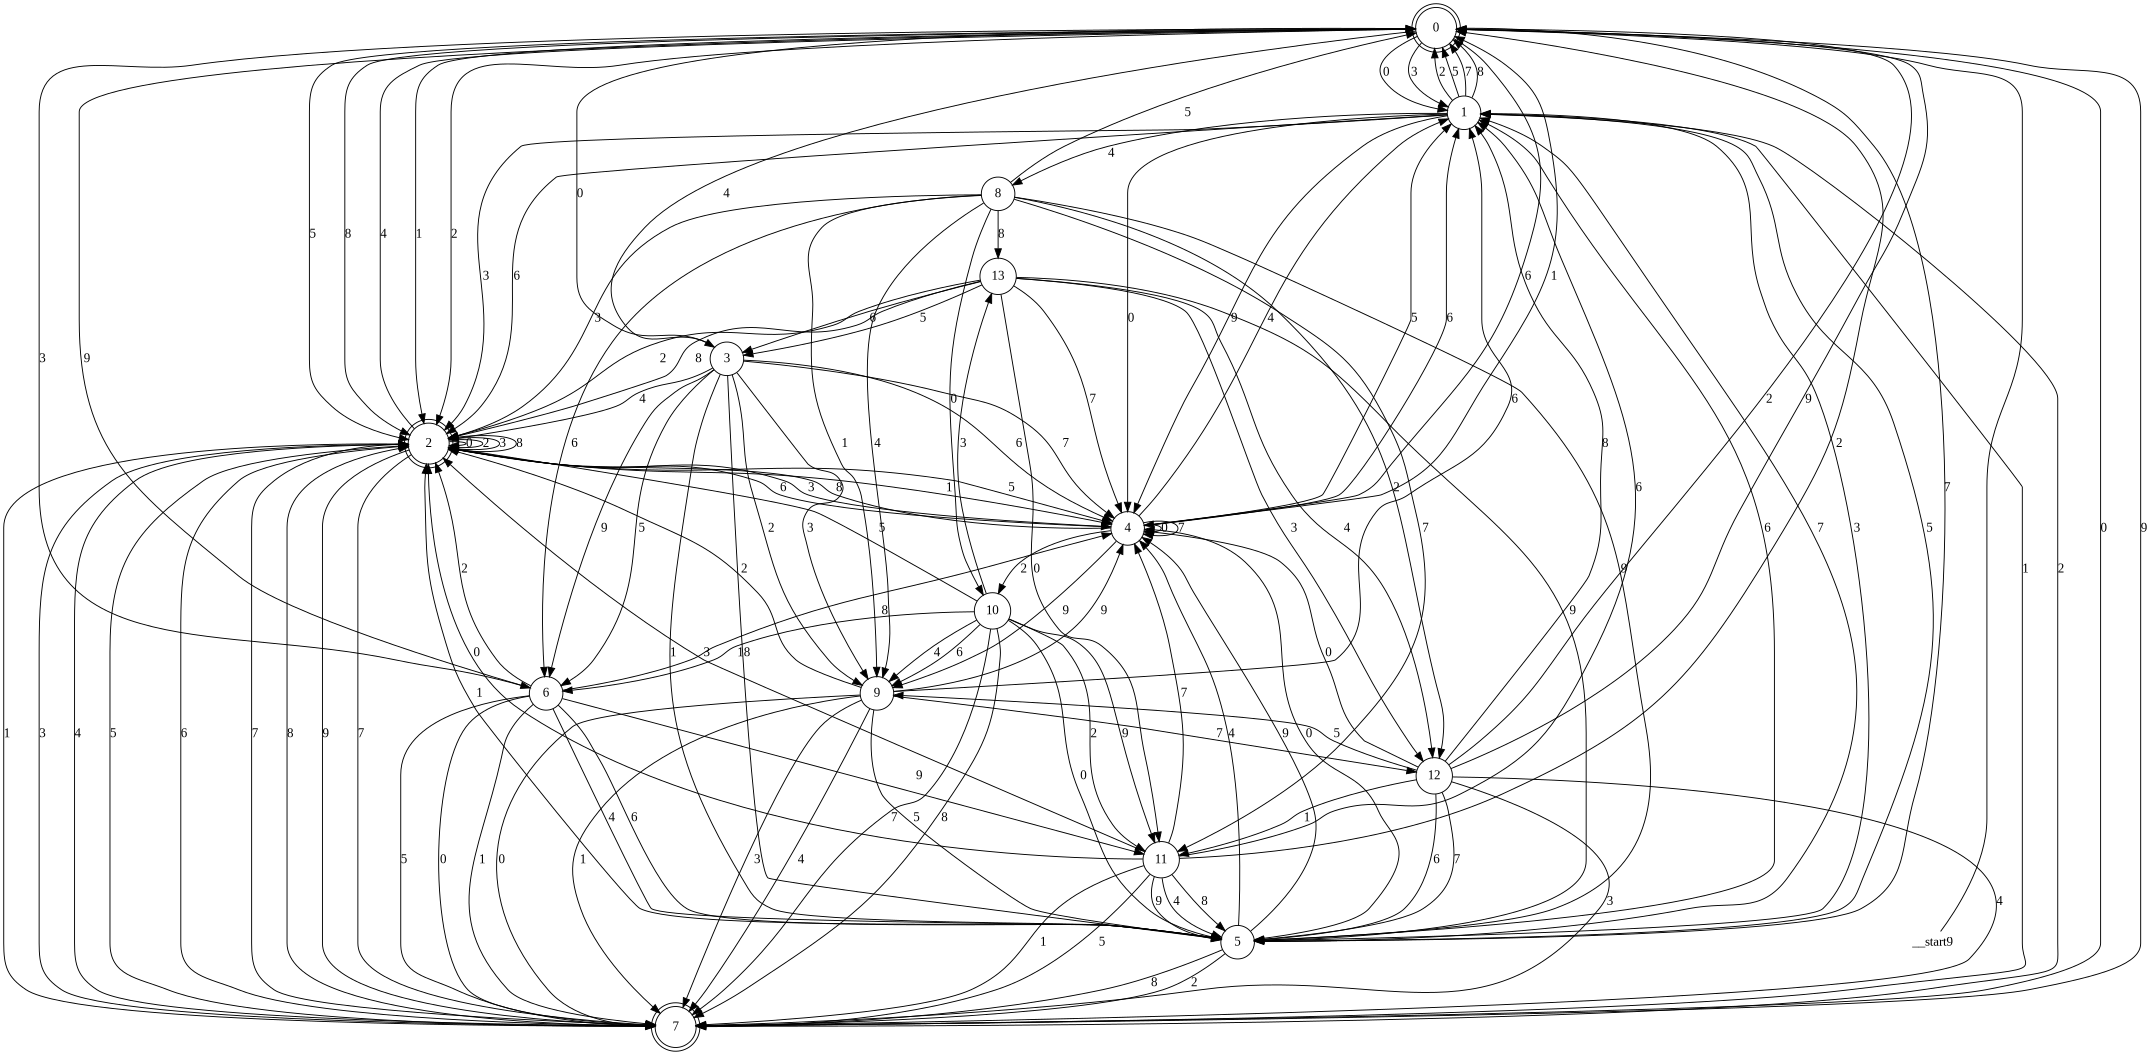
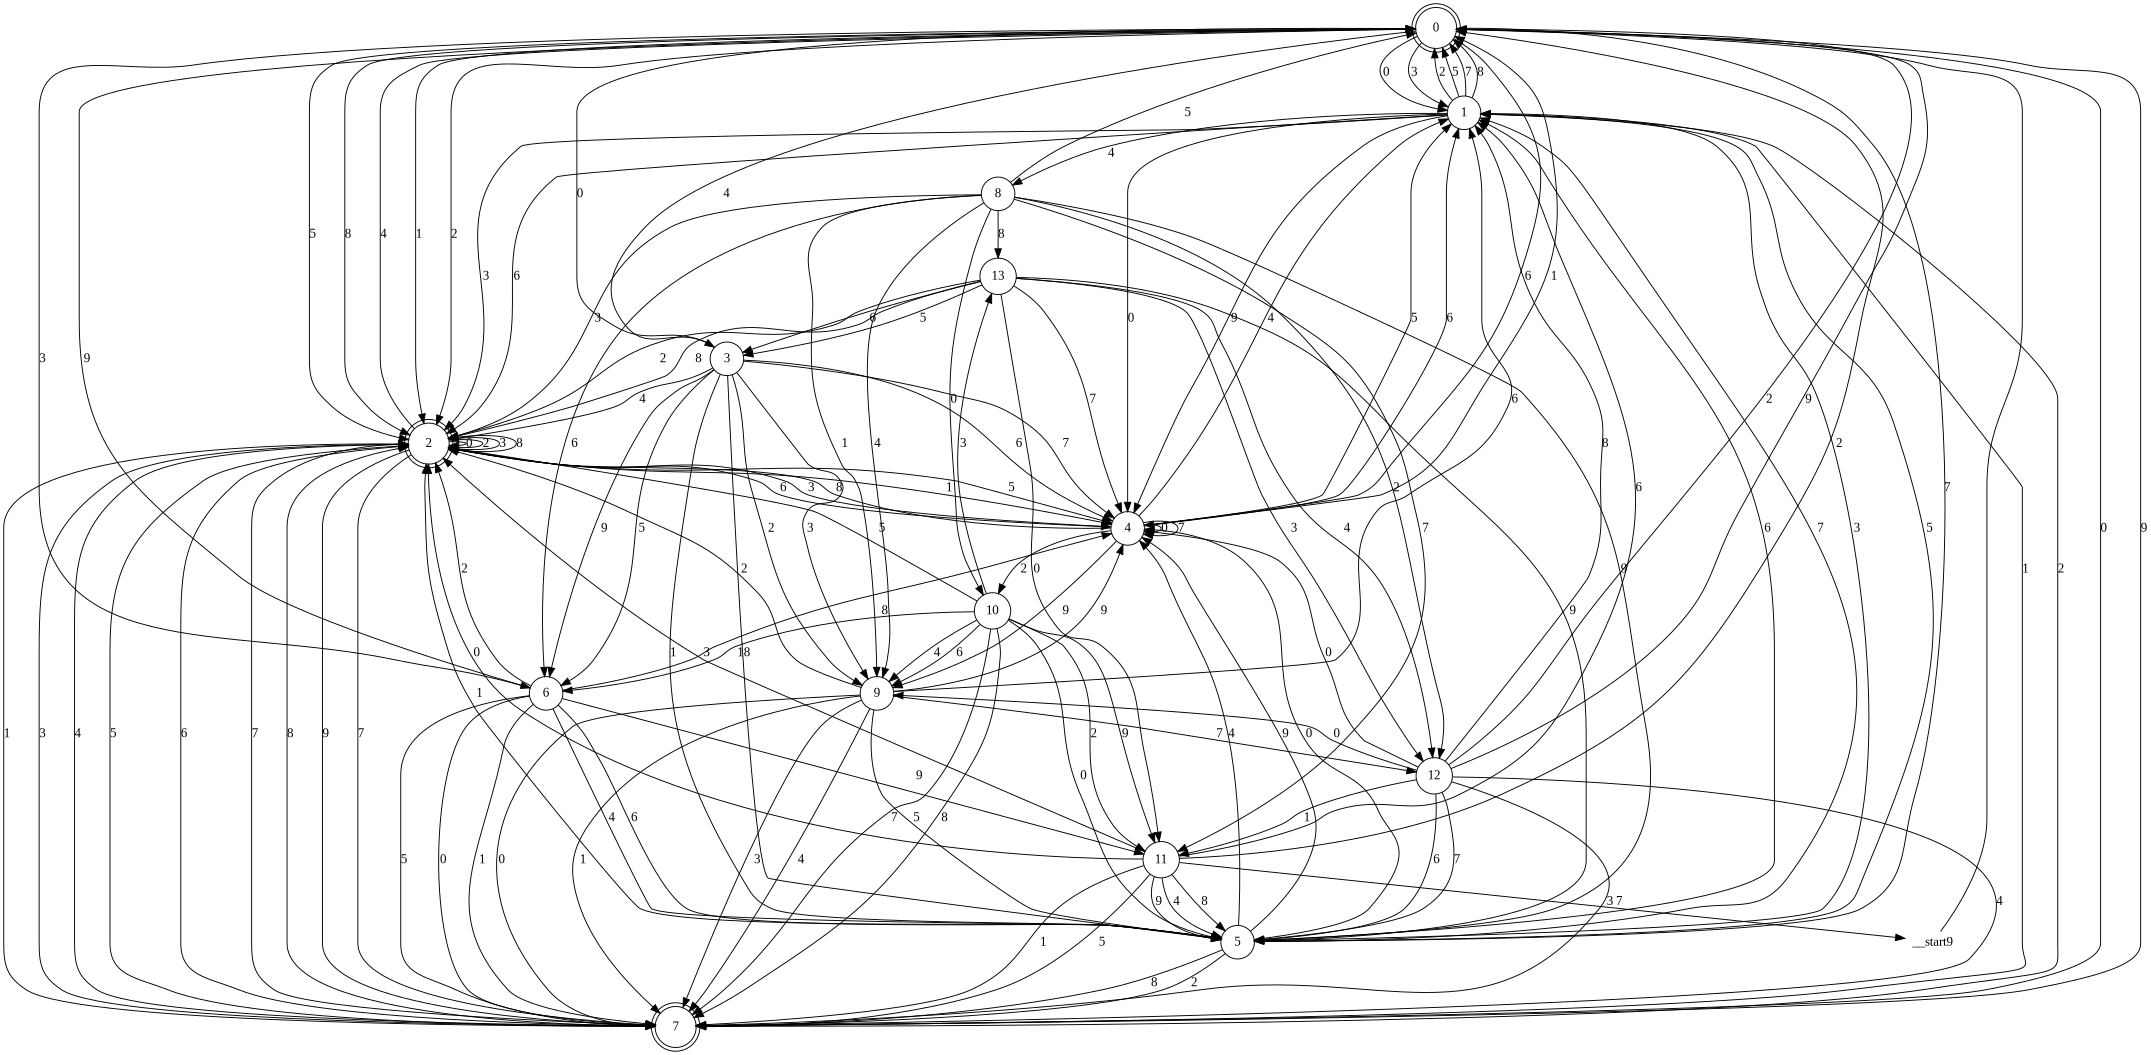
edge "11" -> "4": now "11" -> "__start9"
edge "12" -> "9": label "5" -> "0"
